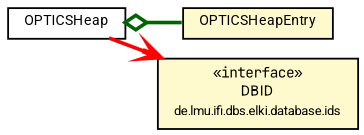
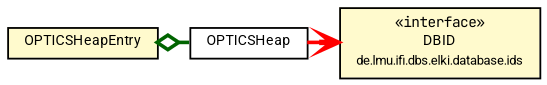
edge "OPTICSHeapEntry" -> "OPTICSHeap": reversed
